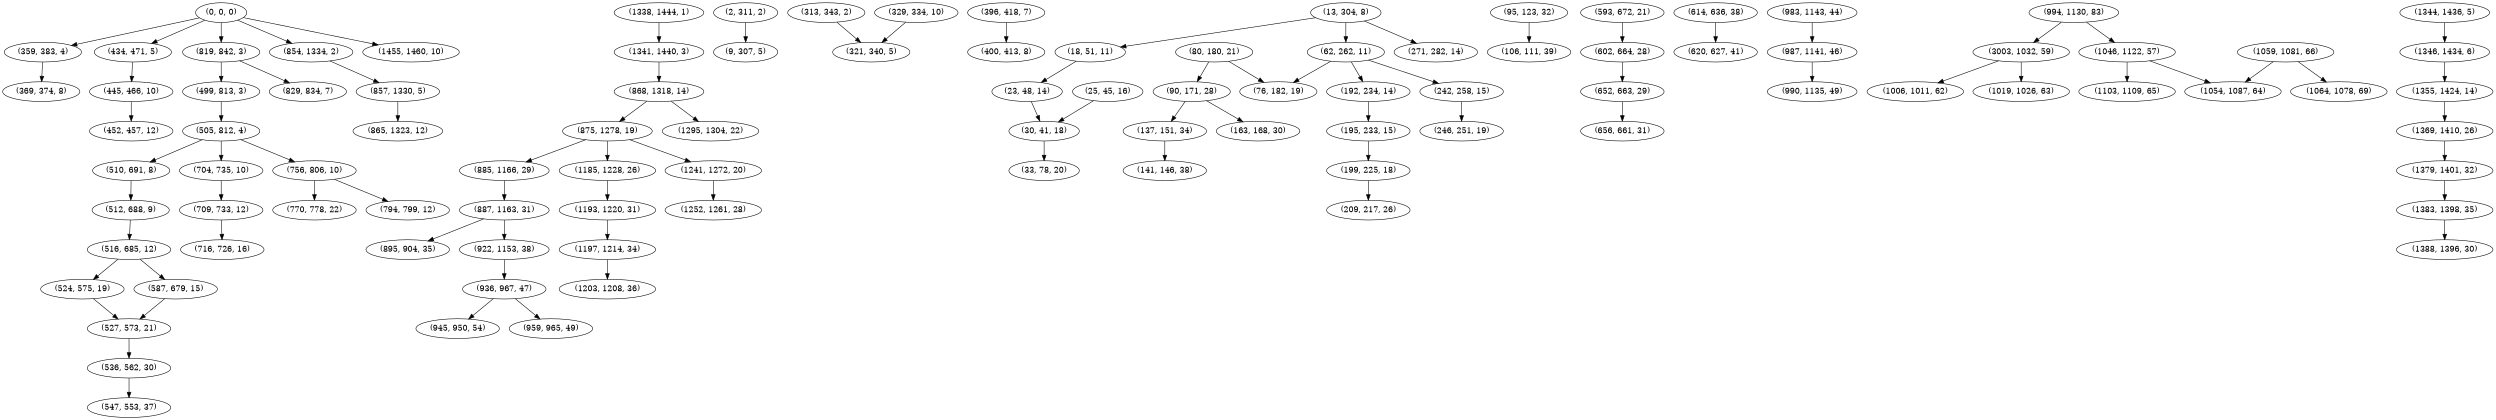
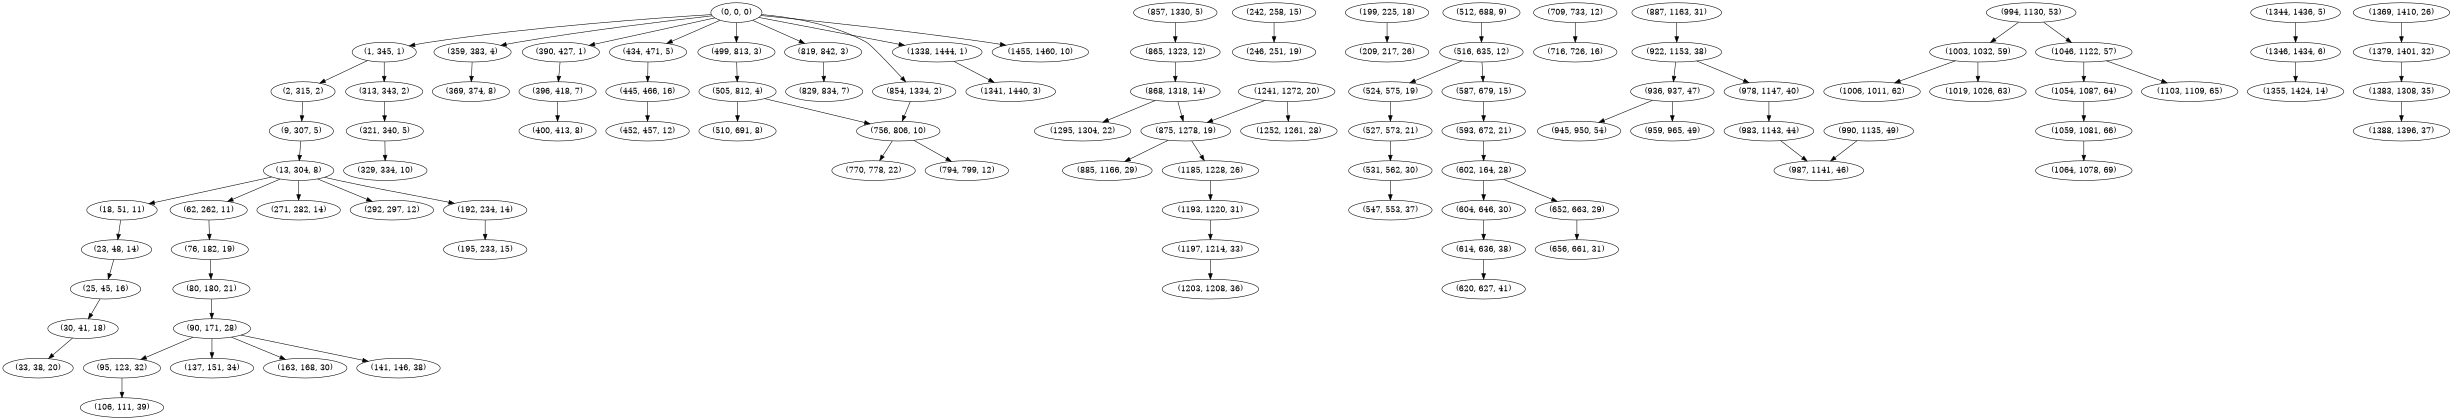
node "(2, 311, 2)": label "(2, 311, 2)" -> "(2, 315, 2)"
node "(994, 1130, 83)": label "(994, 1130, 83)" -> "(994, 1130, 53)"
edge "(0, 0, 0)" -> "(1338, 1444, 1)": added
edge "(329, 334, 10)" -> "(321, 340, 5)": reversed
node "(1, 345, 1)": added
node "(390, 427, 1)": added
node "(602, 664, 28)": label "(602, 664, 28)" -> "(602, 164, 28)"
node "(3003, 1032, 59)": label "(3003, 1032, 59)" -> "(1003, 1032, 59)"
edge "(819, 842, 3)" -> "(499, 813, 3)": now "(0, 0, 0)" -> "(499, 813, 3)"
edge "(1341, 1440, 3)" -> "(868, 1318, 14)": now "(865, 1323, 12)" -> "(868, 1318, 14)"
edge "(62, 262, 11)" -> "(192, 234, 14)": now "(13, 304, 8)" -> "(192, 234, 14)"
edge "(987, 1141, 46)" -> "(990, 1135, 49)": reversed
edge "(80, 180, 21)" -> "(76, 182, 19)": reversed
edge "(1059, 1081, 66)" -> "(1054, 1087, 64)": reversed
edge "(854, 1334, 2)" -> "(857, 1330, 5)": now "(854, 1334, 2)" -> "(756, 806, 10)"
edge "(62, 262, 11)" -> "(242, 258, 15)": removed
node "(445, 466, 10)": label "(445, 466, 10)" -> "(445, 466, 16)"
node "(978, 1147, 40)": added
edge "(23, 48, 14)" -> "(30, 41, 18)": now "(23, 48, 14)" -> "(25, 45, 16)"
edge "(1355, 1424, 14)" -> "(1369, 1410, 26)": removed
edge "(9, 307, 5)" -> "(13, 304, 8)": added
edge "(137, 151, 34)" -> "(141, 146, 38)": now "(90, 171, 28)" -> "(141, 146, 38)"
edge "(195, 233, 15)" -> "(199, 225, 18)": removed
edge "(875, 1278, 19)" -> "(1241, 1272, 20)": reversed
node "(704, 735, 10)": removed
node "(33, 78, 20)": label "(33, 78, 20)" -> "(33, 38, 20)"
edge "(510, 691, 8)" -> "(512, 688, 9)": removed
edge "(885, 1166, 29)" -> "(887, 1163, 31)": removed
node "(292, 297, 12)": added
node "(604, 646, 30)": added
node "(1383, 1398, 35)": label "(1383, 1398, 35)" -> "(1383, 1308, 35)"
node "(516, 685, 12)": label "(516, 685, 12)" -> "(516, 635, 12)"
node "(895, 904, 35)": removed
node "(1197, 1214, 34)": label "(1197, 1214, 34)" -> "(1197, 1214, 33)"
node "(1388, 1396, 30)": label "(1388, 1396, 30)" -> "(1388, 1396, 37)"
node "(936, 967, 47)": label "(936, 967, 47)" -> "(936, 937, 47)"
edge "(587, 679, 15)" -> "(527, 573, 21)": now "(587, 679, 15)" -> "(593, 672, 21)"
edge "(90, 171, 28)" -> "(95, 123, 32)": added
node "(536, 562, 30)": label "(536, 562, 30)" -> "(531, 562, 30)"
